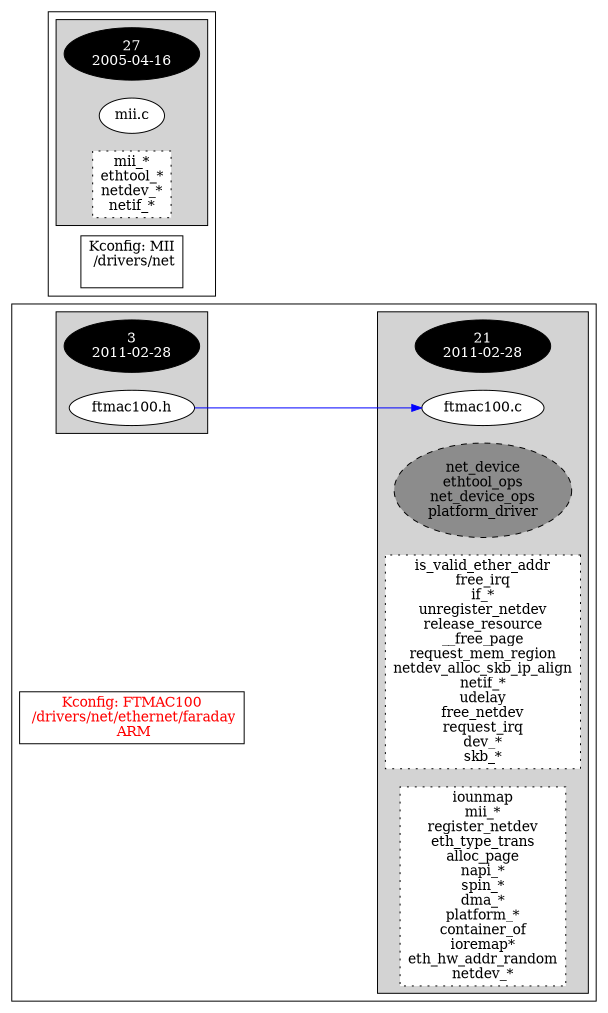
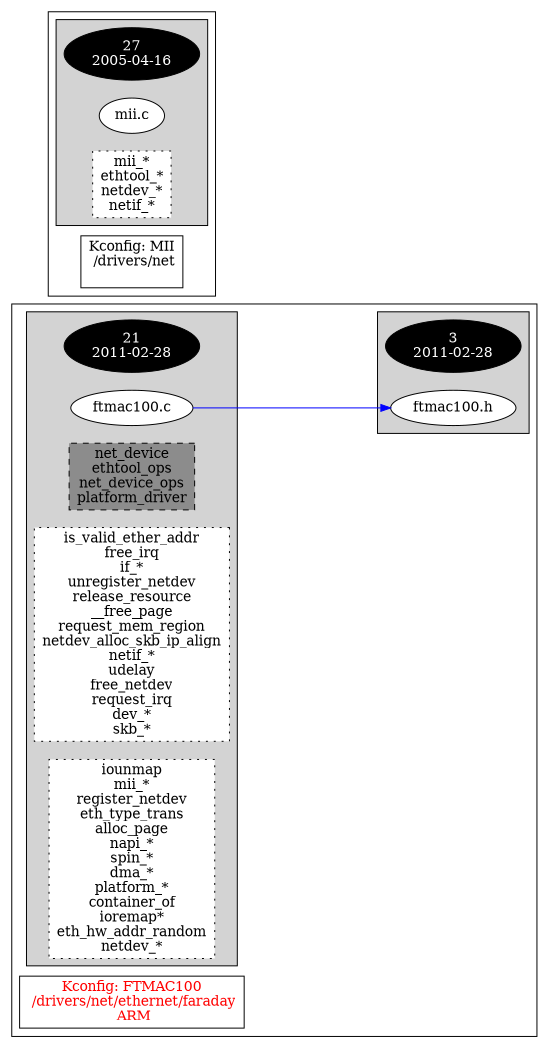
edge "ftmac100.h" -> "ftmac100.c": reversed
node "net_device ethtool_ops net_device_ops platform_driver": shape ellipse -> box
